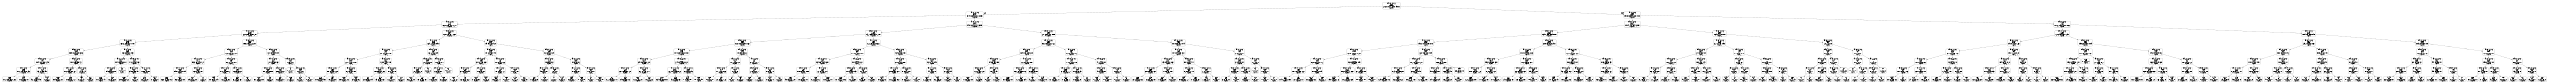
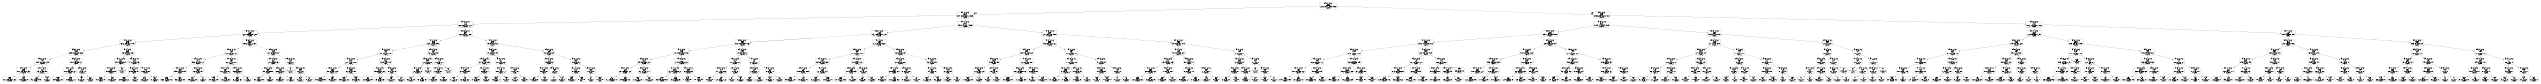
node "0.388 38 [0, 10, 0, 28] Phase 4": label "0.388 38 [0, 10, 0, 28] Phase 4" -> "0.388 38 [0, 10, 0, 28] Cell 4"
node "0.5 6 [3, 3, 0, 0] Phase 1": removed
